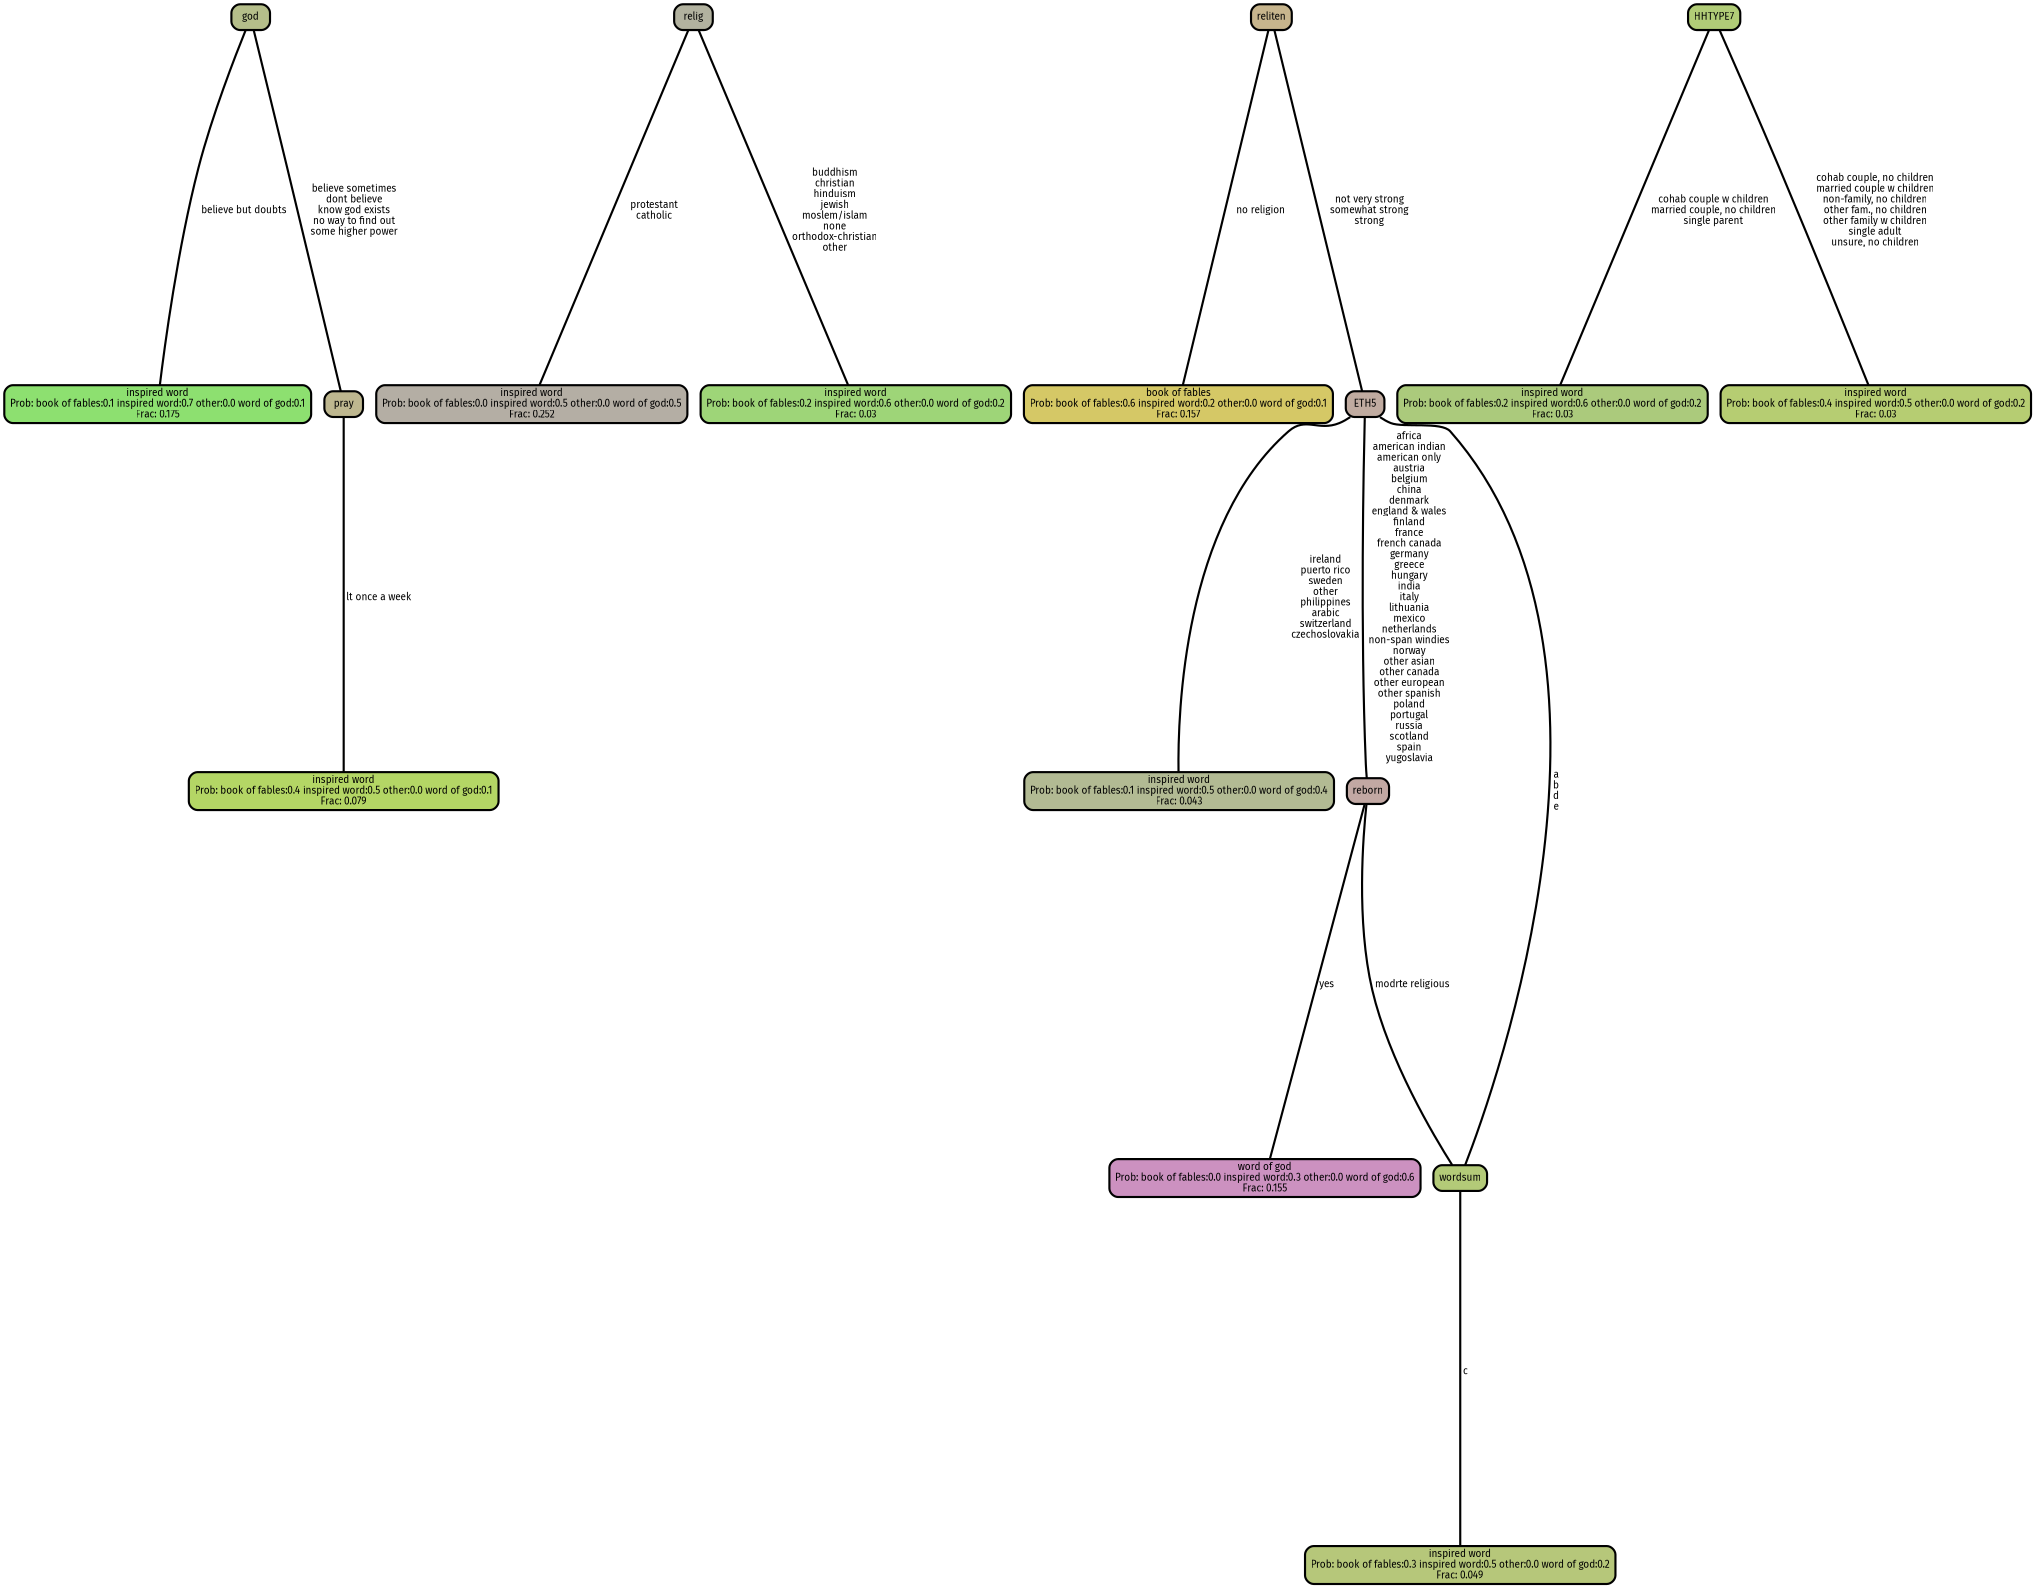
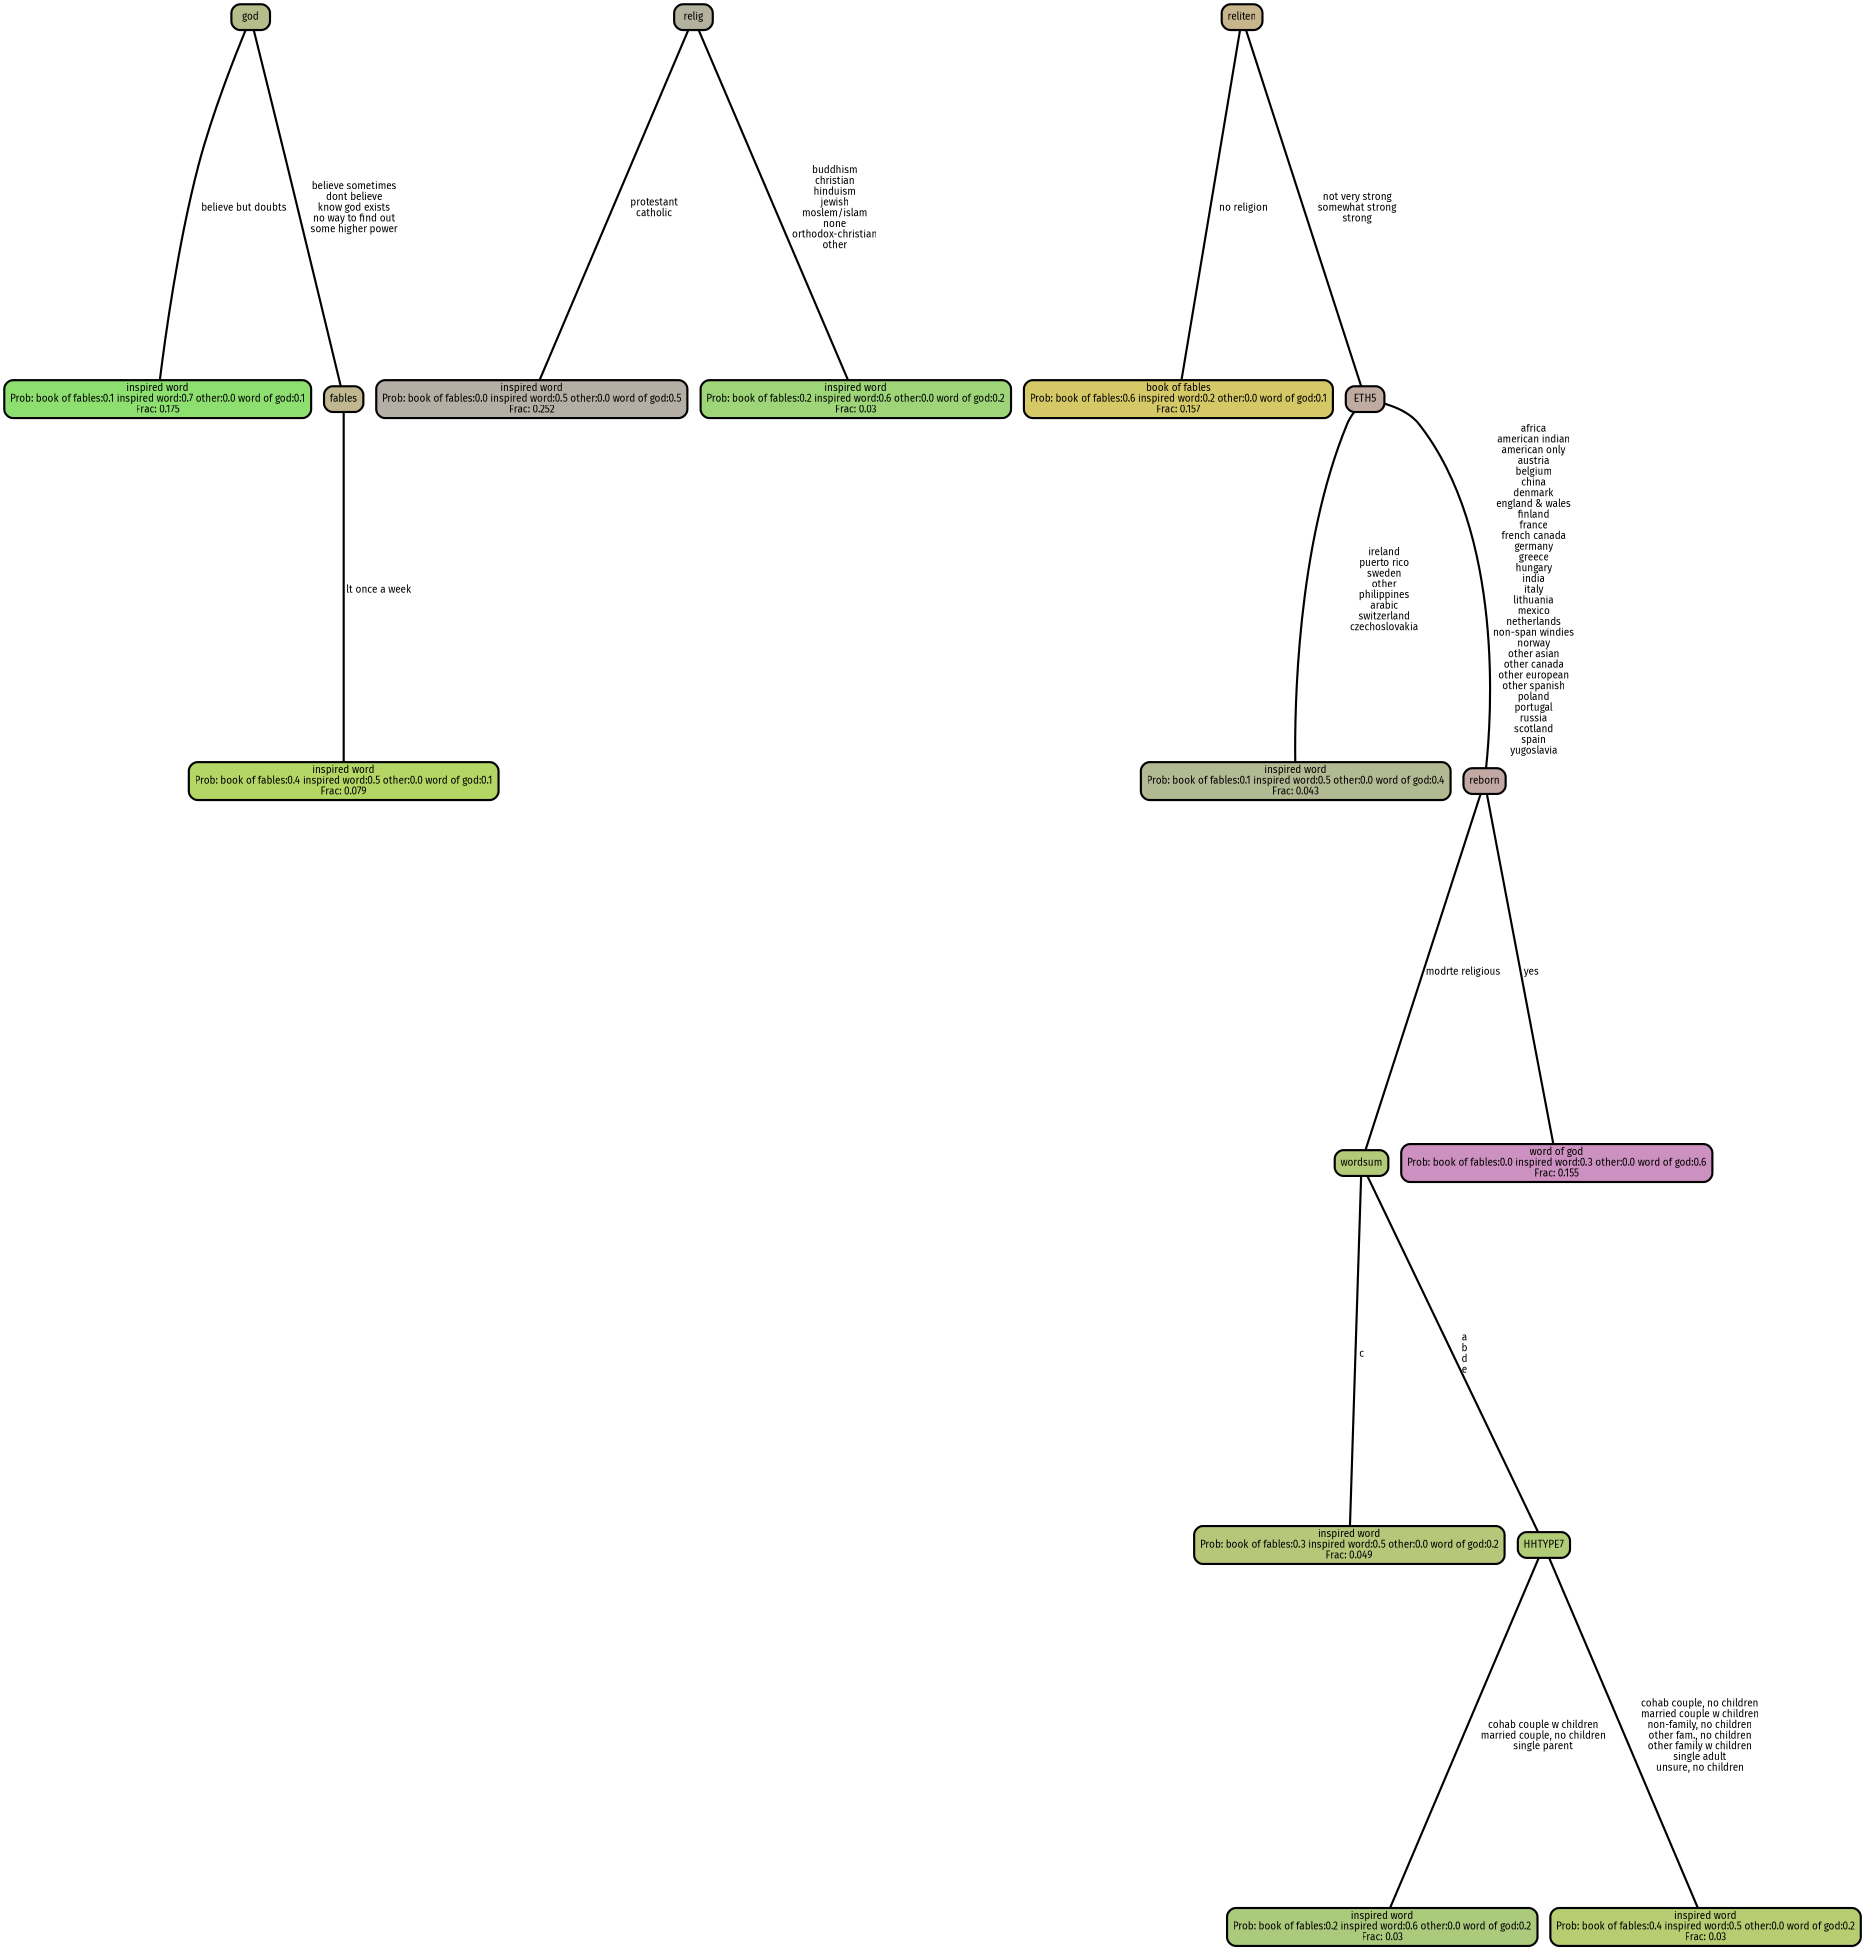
node "pray": label "pray" -> "fables"
edge "ETH5" -- "wordsum": now "HHTYPE7" -- "wordsum"
